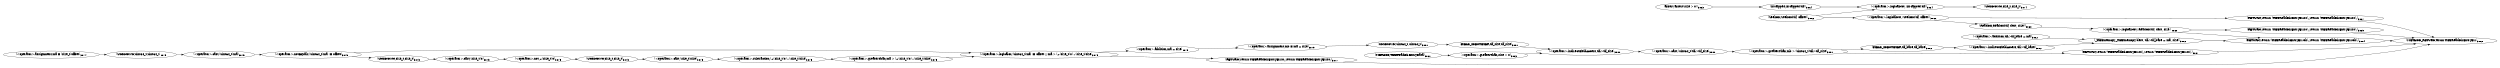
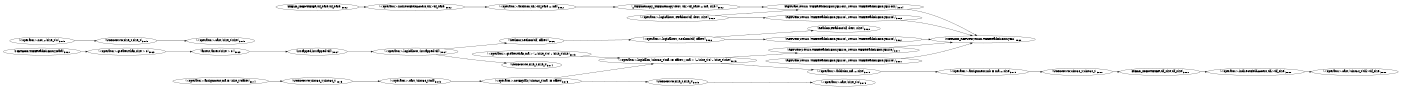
edge "(SeekOK,SeekOK(tif, offset))" -> "(<operator>.logicalNot,!isMapped(tif))": reversed
edge "(ReadOK,ReadOK(tif, dest, size))" -> "(<operator>.logicalNot,!ReadOK(tif, dest, size))": removed
edge "(<operator>.indirectFieldAccess,tif->tif_base)" -> "(_TIFFmemcpy,_TIFFmemcpy(dest, tif->tif_base + ma, size))": now "(<operator>.indirectFieldAccess,tif->tif_base)" -> "(<operator>.addition,tif->tif_base + ma)"
node "(<operator>.greaterThan,mb > (uint64_t)tif->tif_size)": removed
edge "(<operator>.greaterThan,size > 0)" -> "(<operator>.indirectFieldAccess,tif->tif_size)": now "(<operator>.greaterThan,size > 0)" -> "(assert,assert(size > 0))"
edge "(<operator>.cast,(size_t)0)" -> "(<operator>.not,~(size_t)0)": removed
node "(<operator>.subtraction,(~(size_t)0) - (size_t)size)": removed
